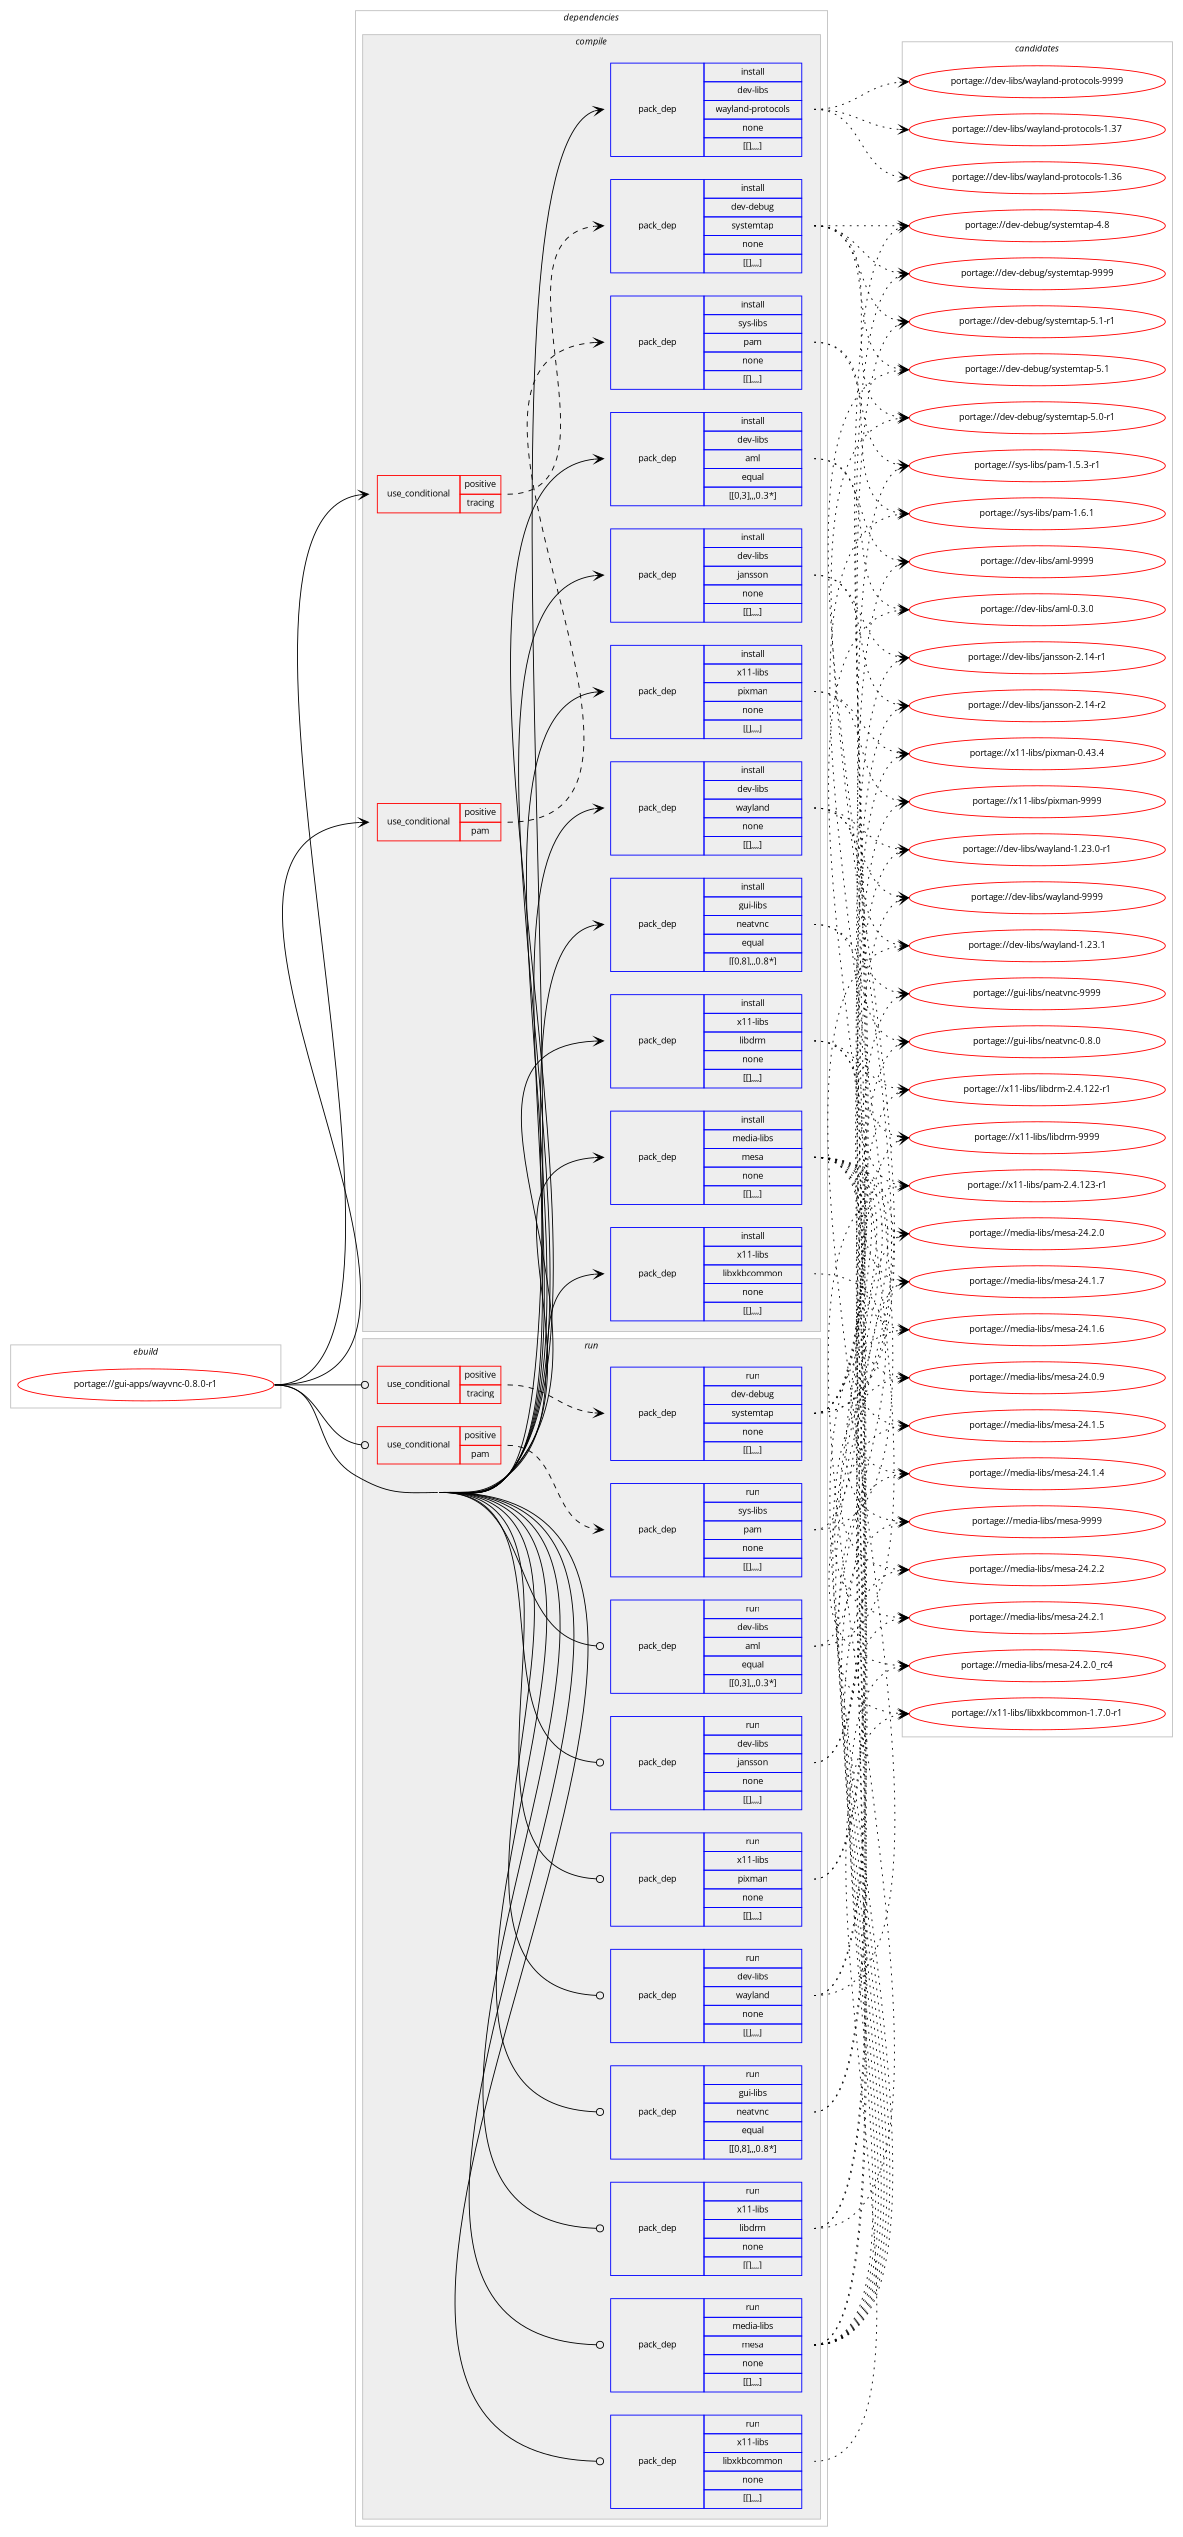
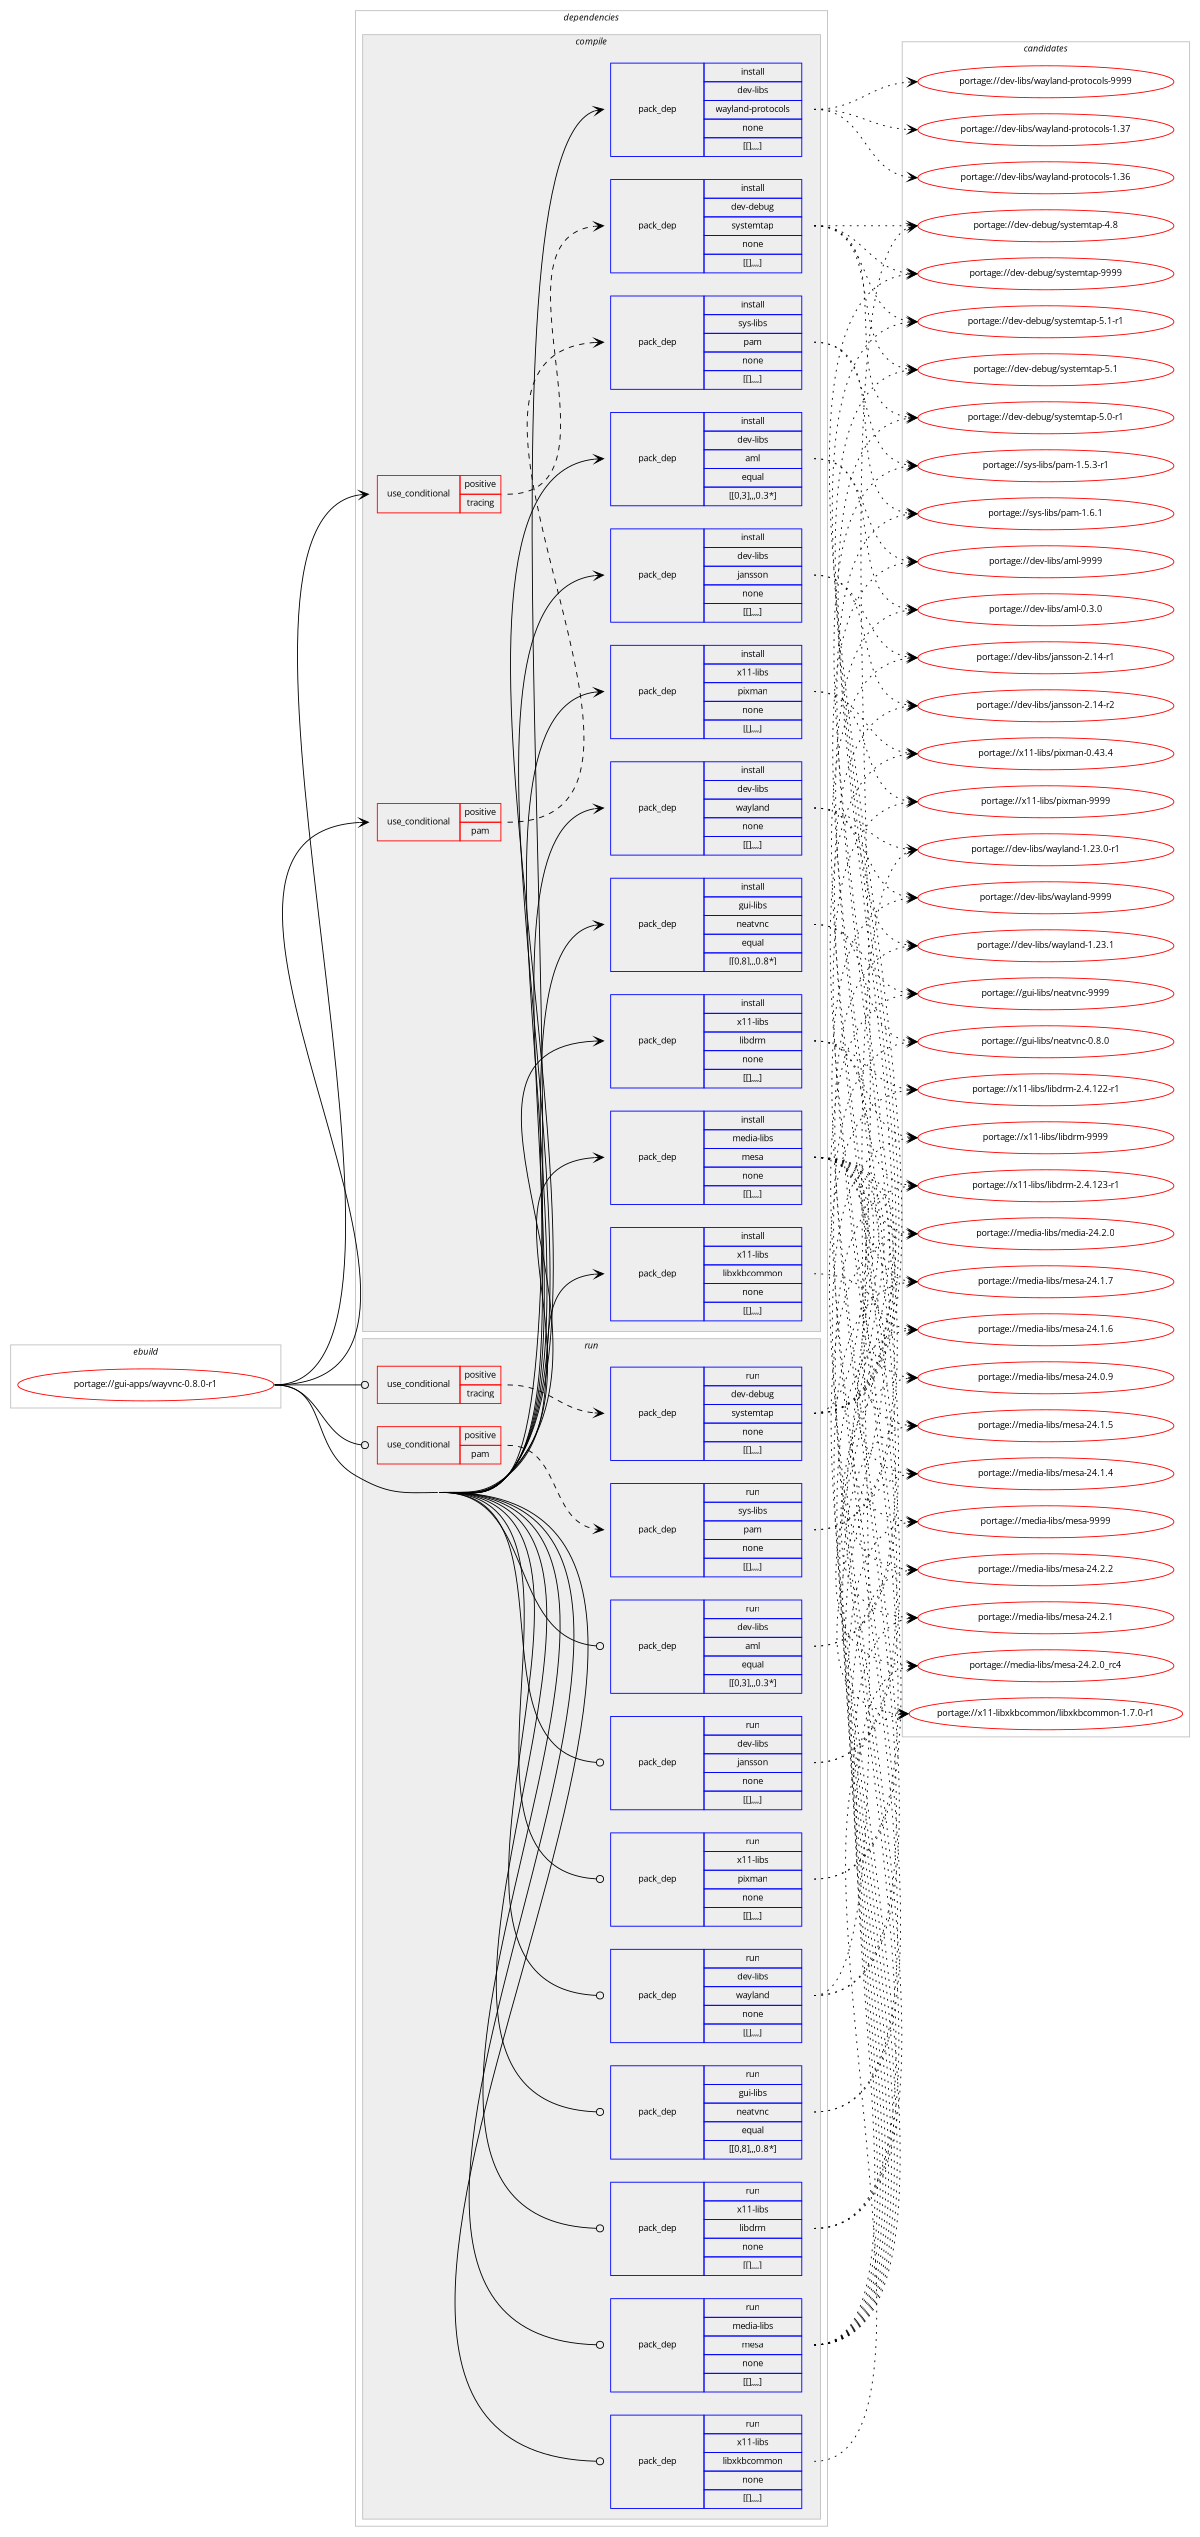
node "portage://x11-libs/pam-2.4.123-r1": label "portage://x11-libs/pam-2.4.123-r1" -> "portage://x11-libs/libdrm-2.4.123-r1"
node "portage://media-libs/mesa-24.2.0": label "portage://media-libs/mesa-24.2.0" -> "portage://media-libs/media-24.2.0"
node "portage://x11-libs/libxkbcommon-1.7.0-r1": label "portage://x11-libs/libxkbcommon-1.7.0-r1" -> "portage://x11-libxkbcommon/libxkbcommon-1.7.0-r1"
